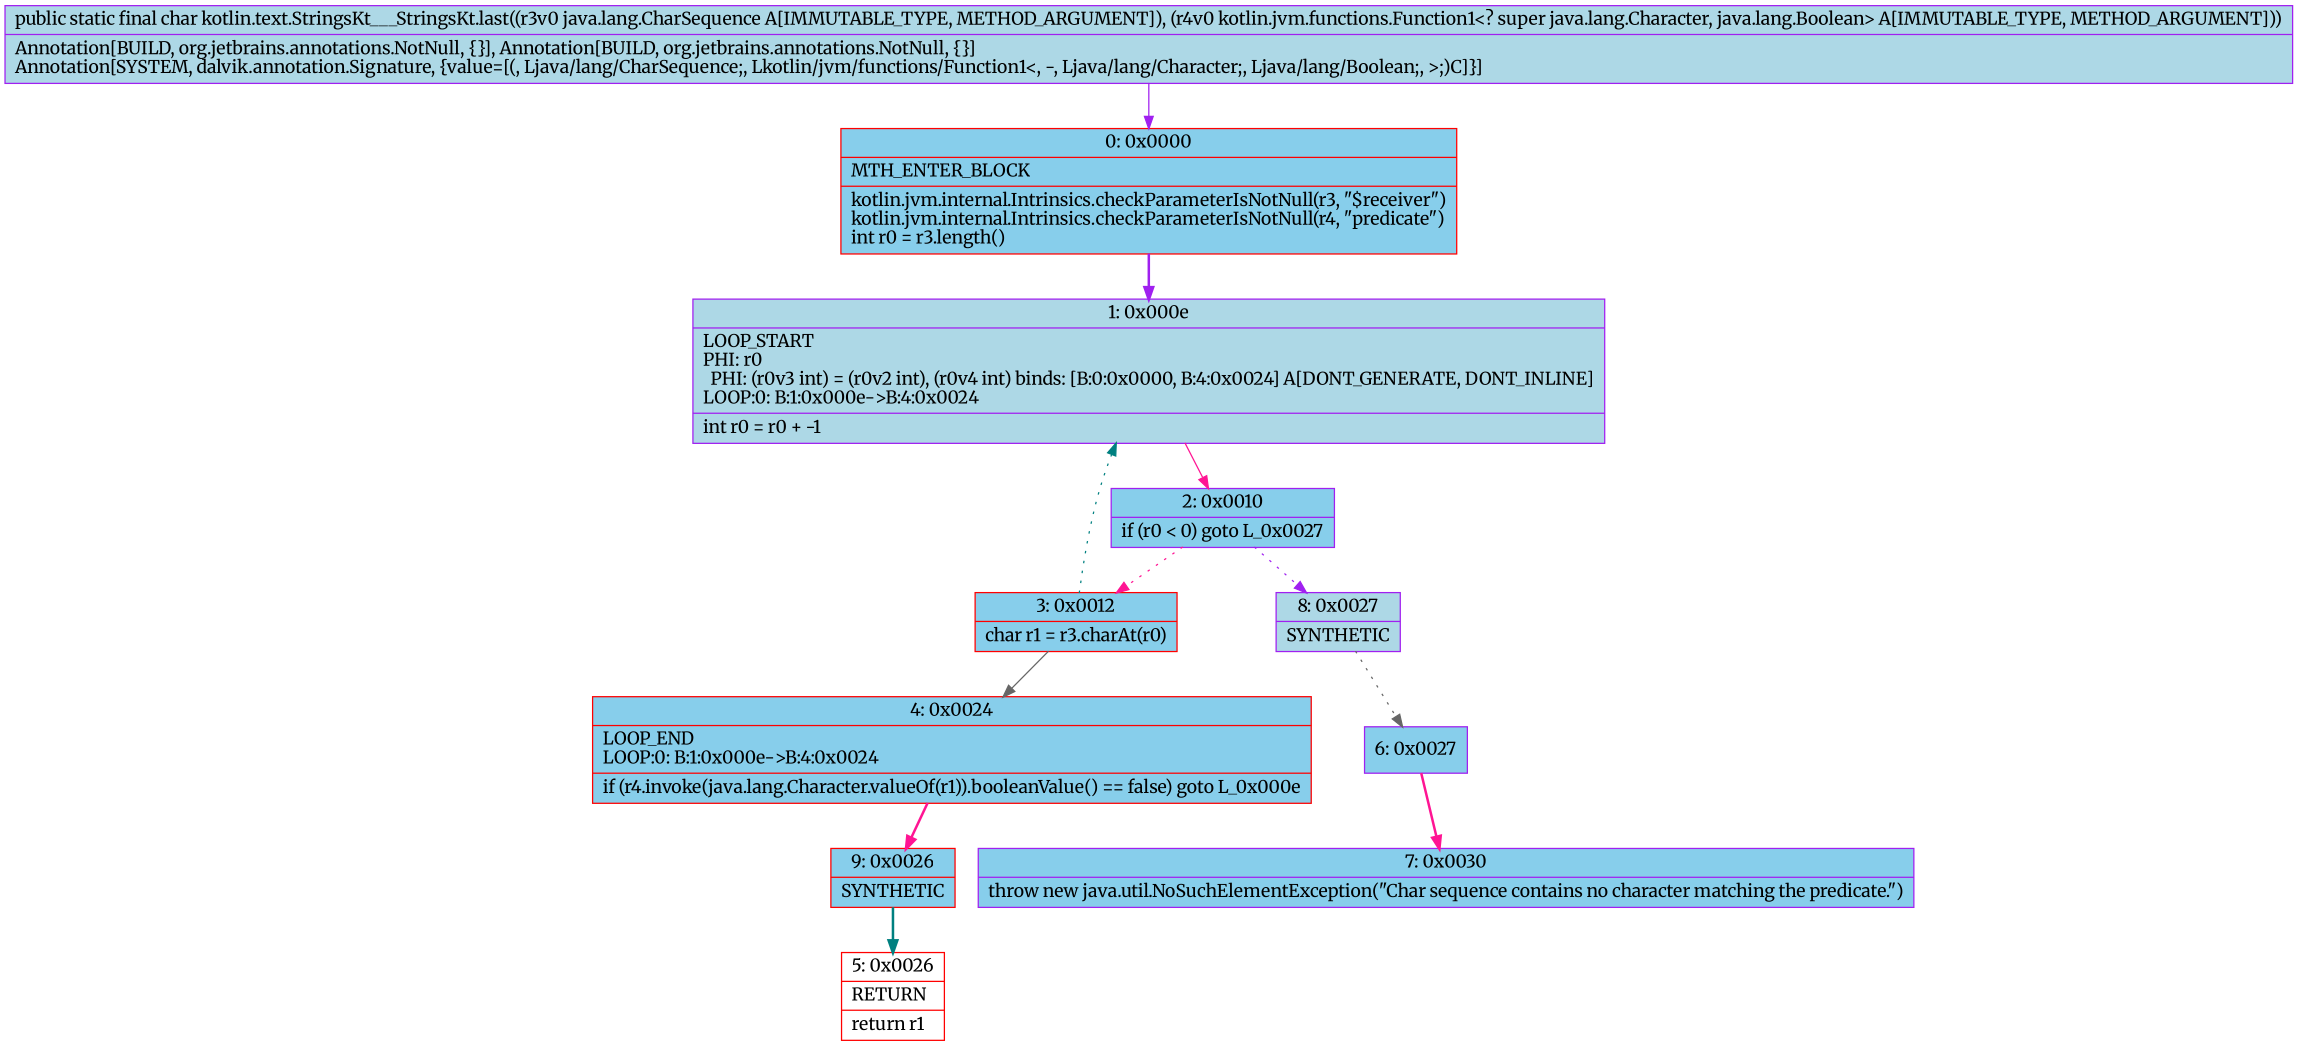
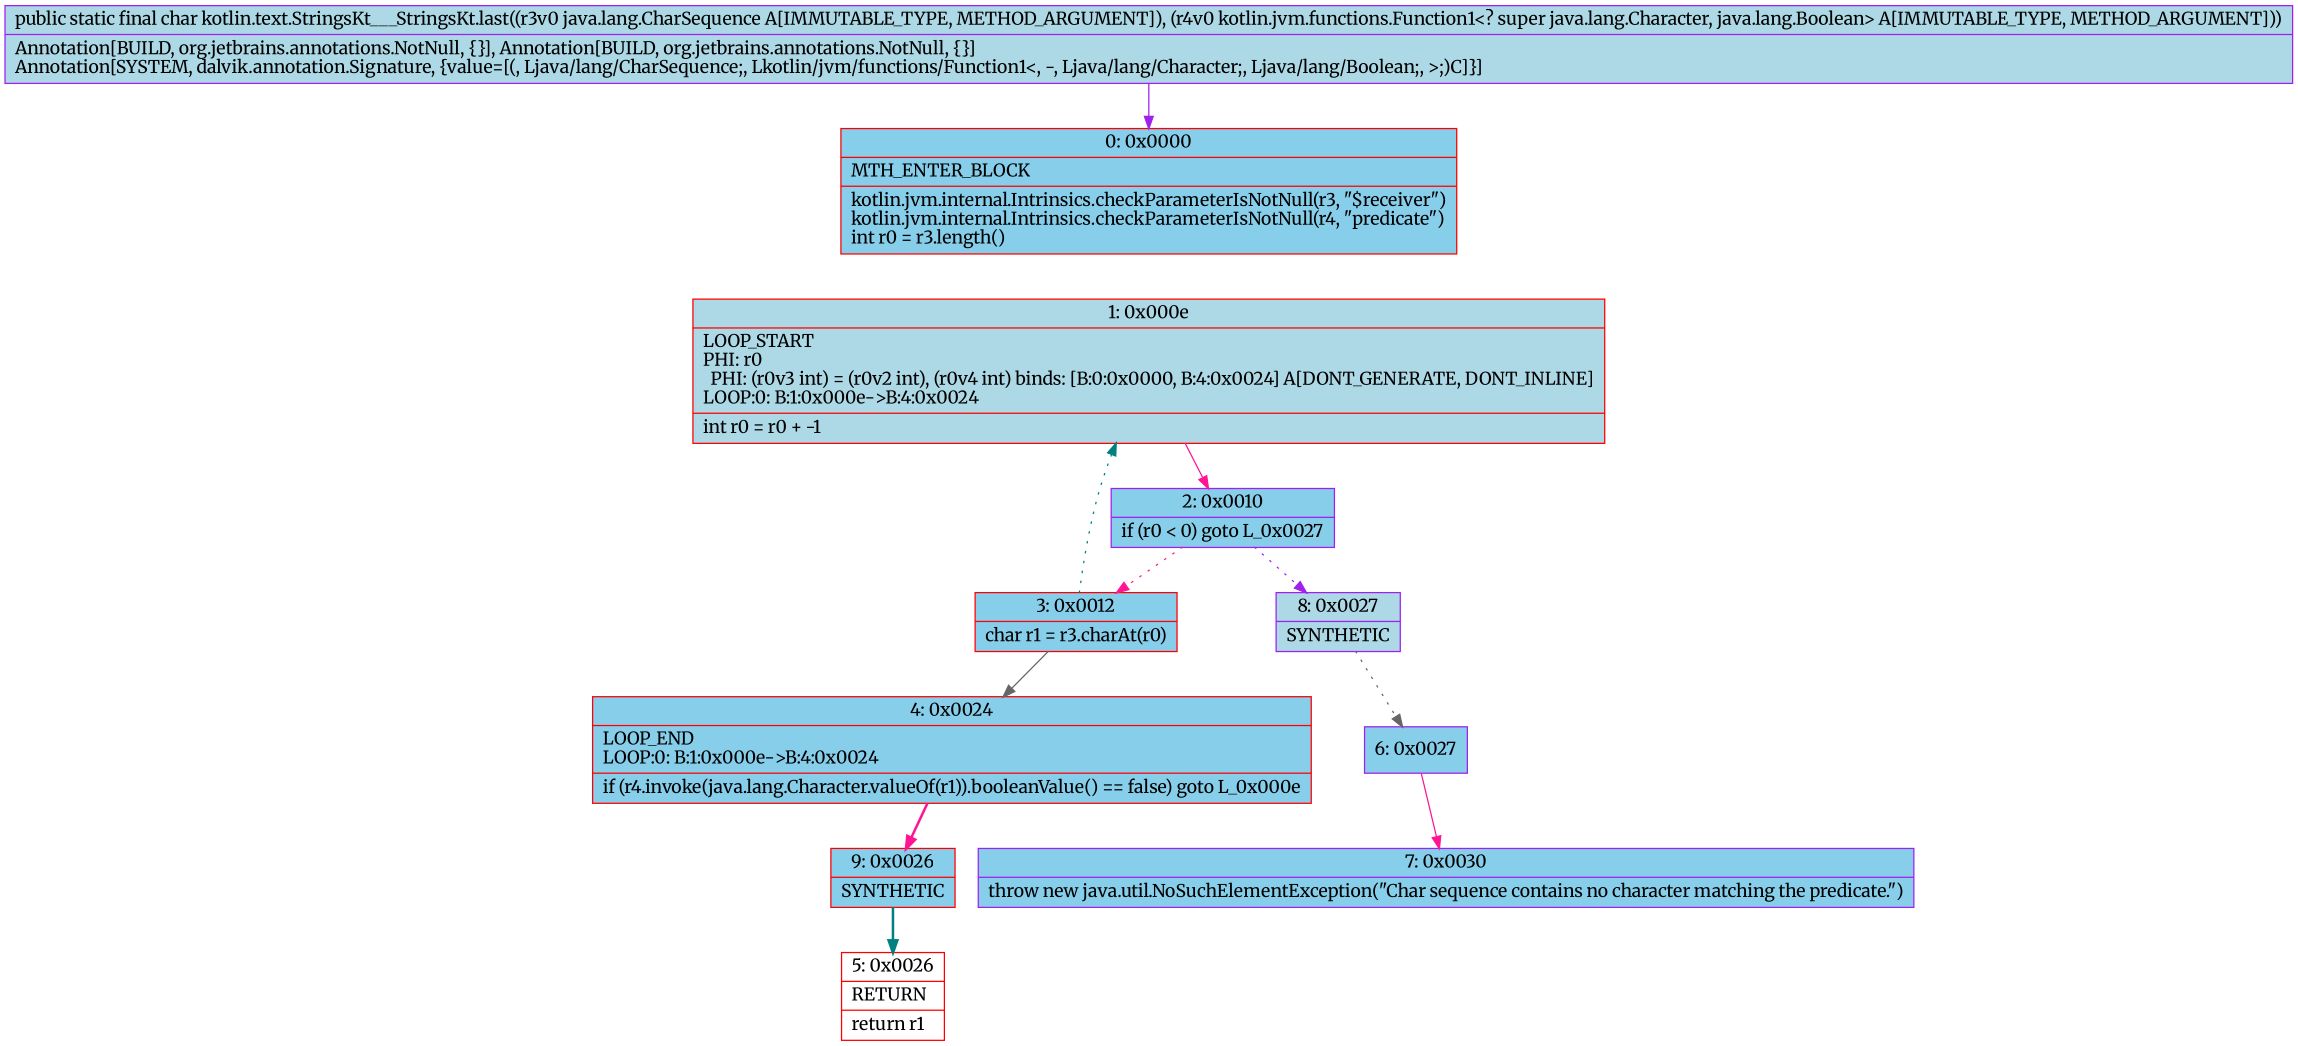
edge "0: 0x0000" -> "1: 0x000e": removed
node "1: 0x000e": color purple -> red
edge "6: 0x0027" -> "7: 0x0030": style bold -> solid
